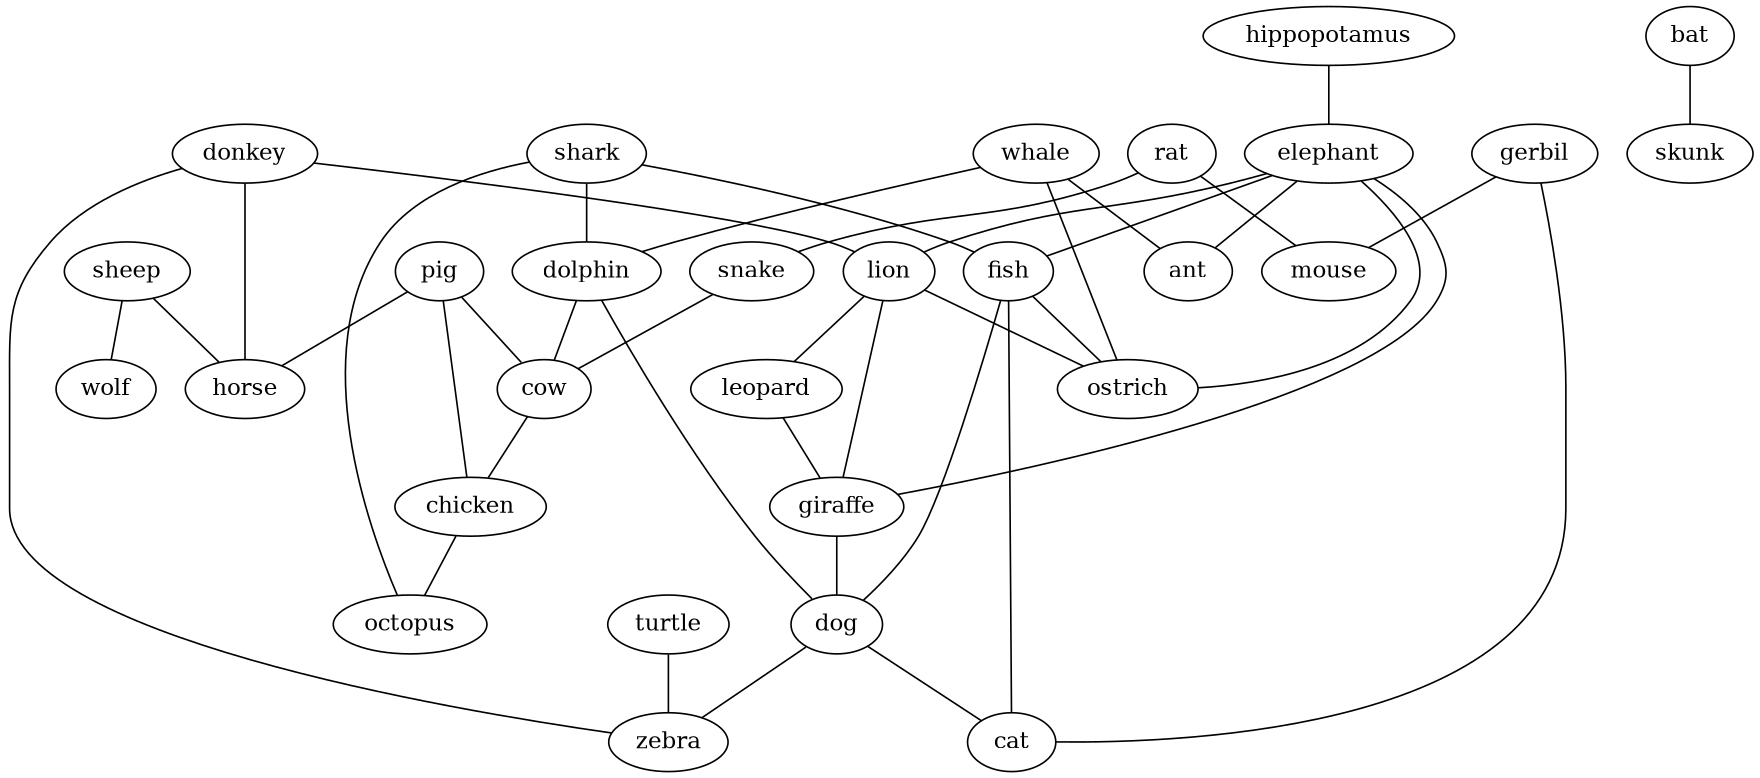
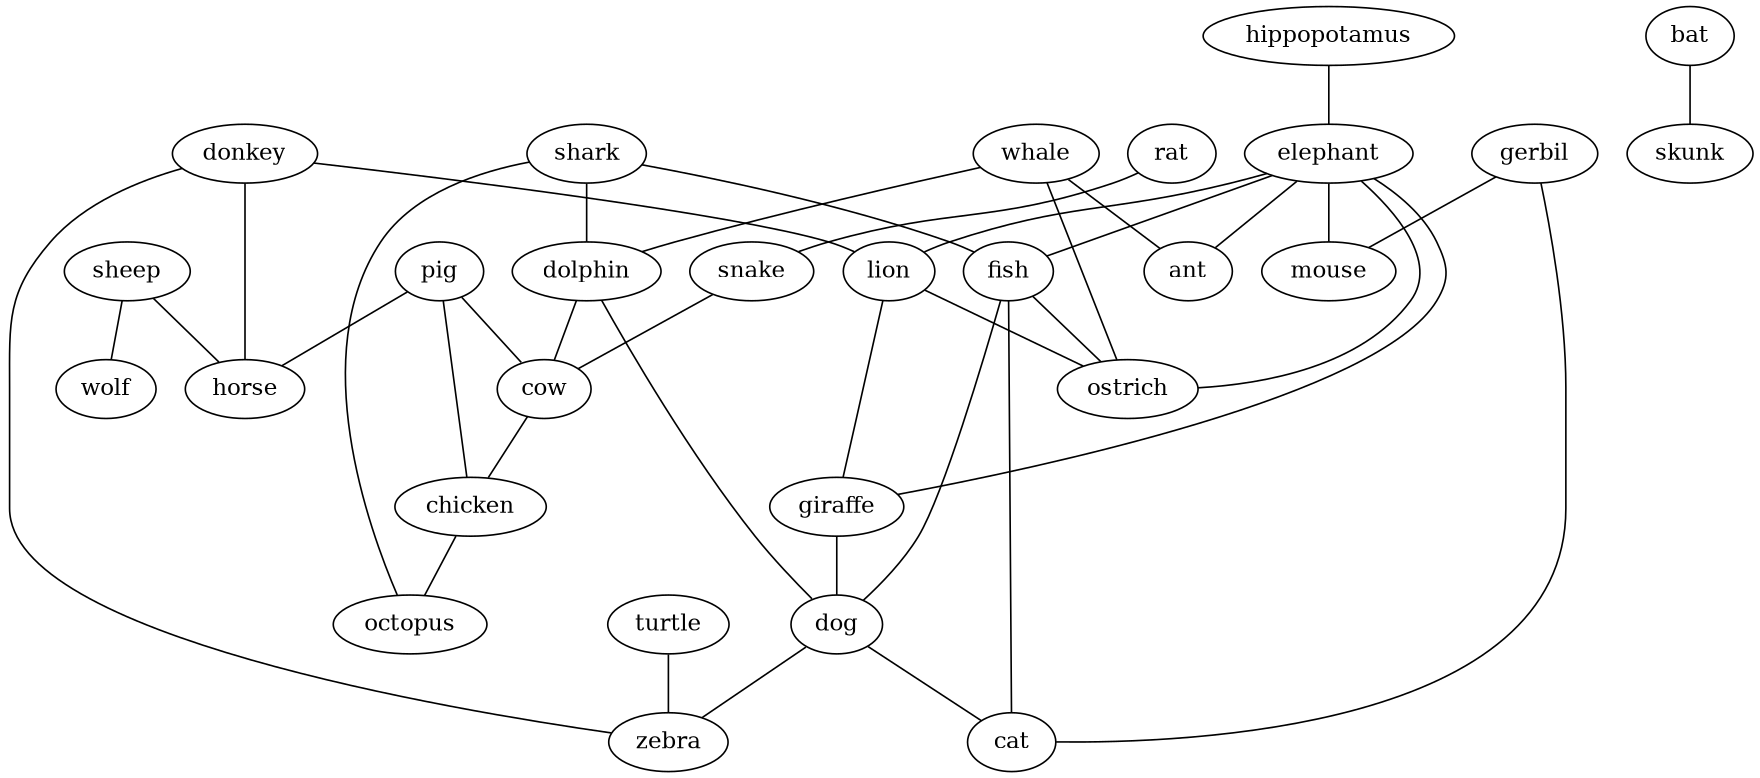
edge "rat" -- "mouse": now "elephant" -- "mouse"
node "leopard": removed
